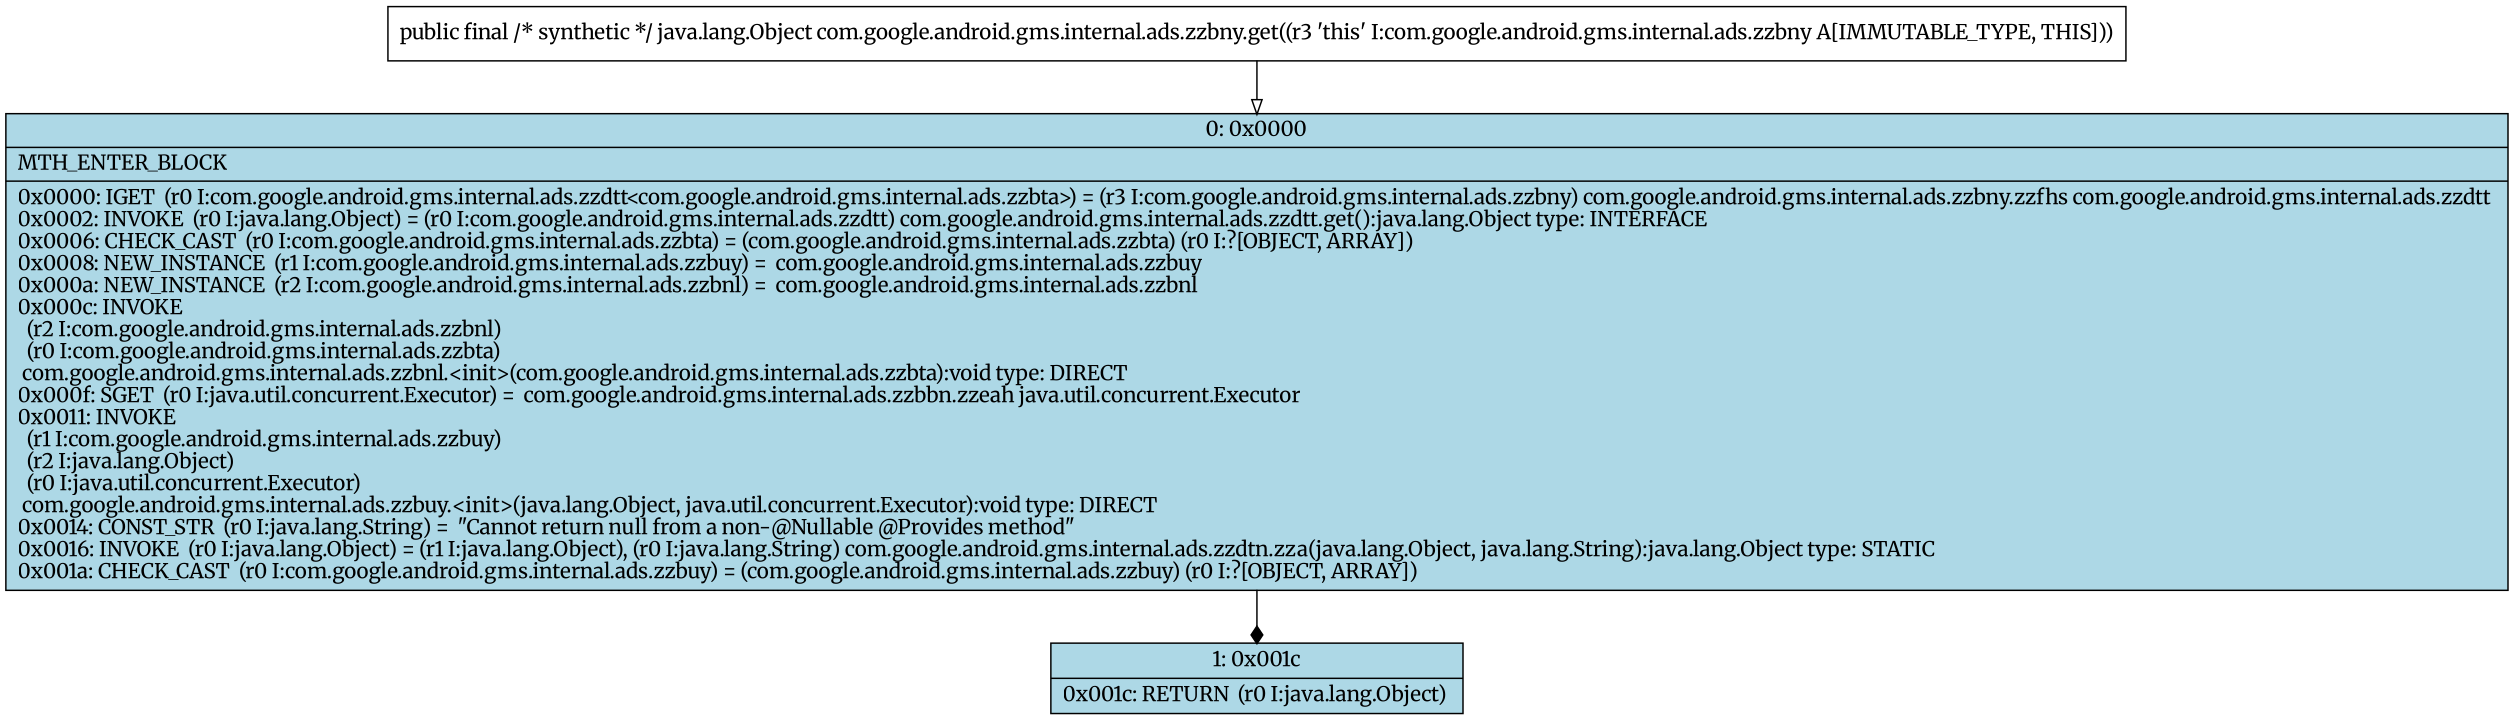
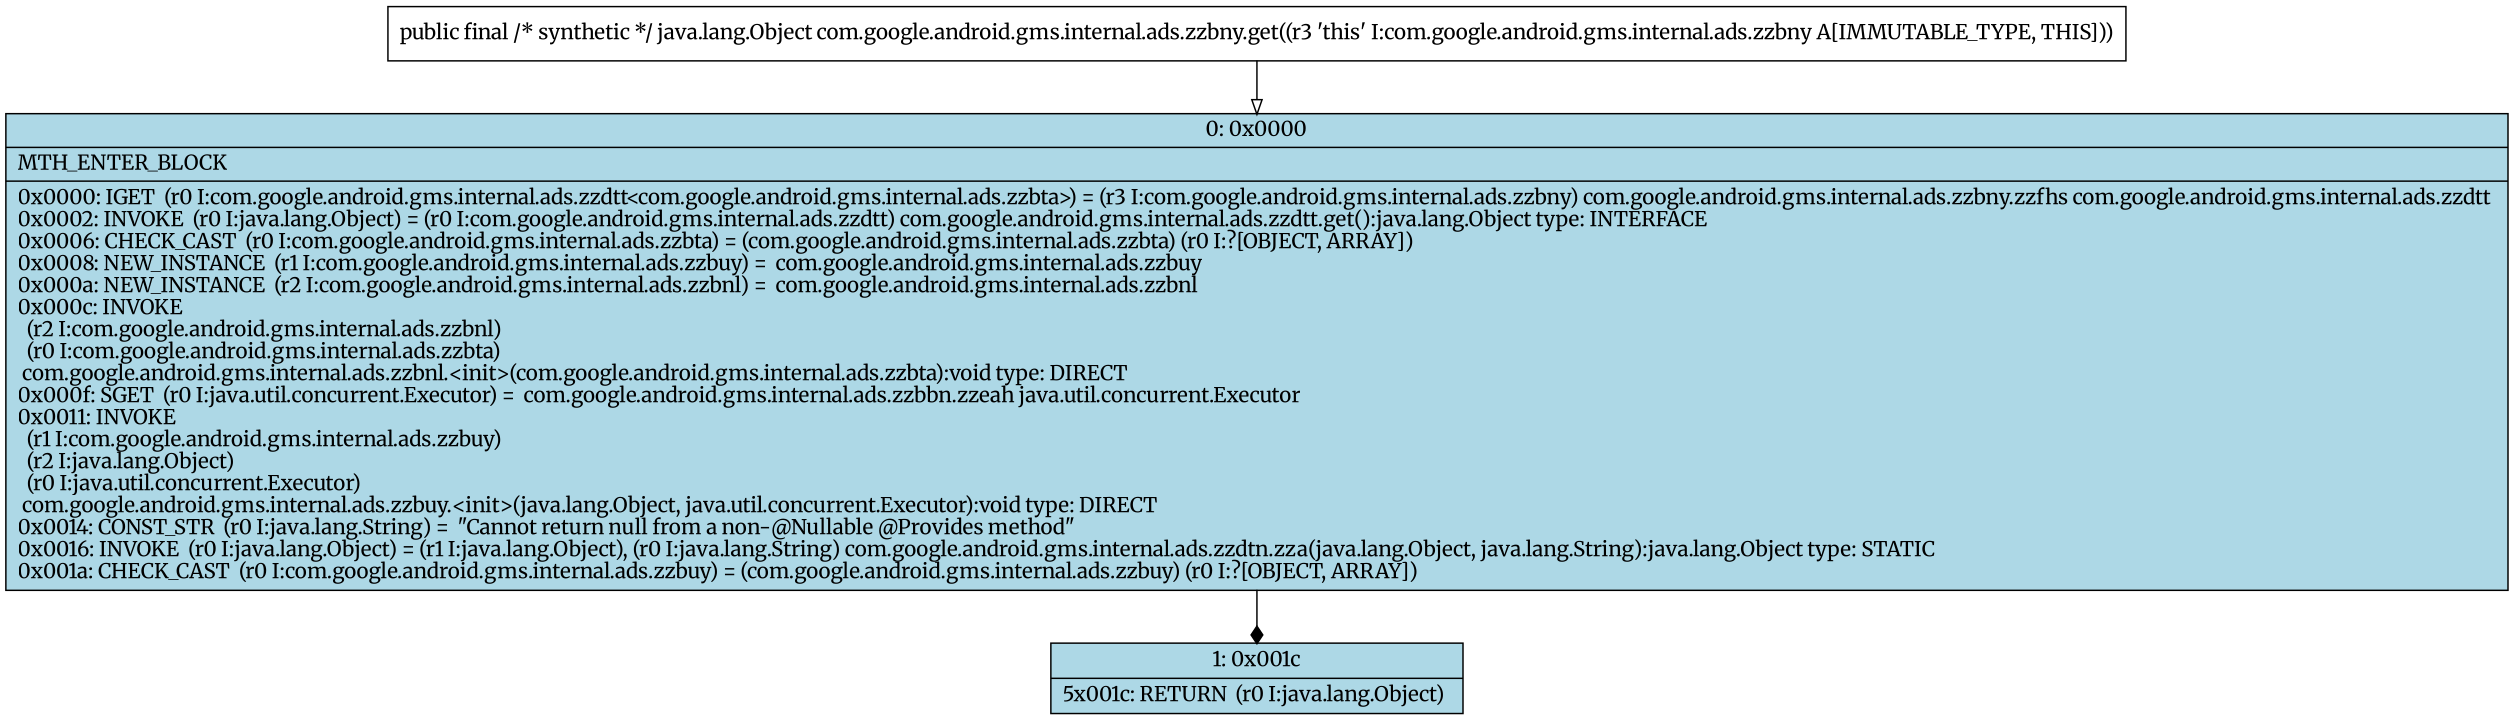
node "1: 0x001c": text "0x001c: RETURN  (r0 I:java.lang.Object)" -> "5x001c: RETURN  (r0 I:java.lang.Object)"
